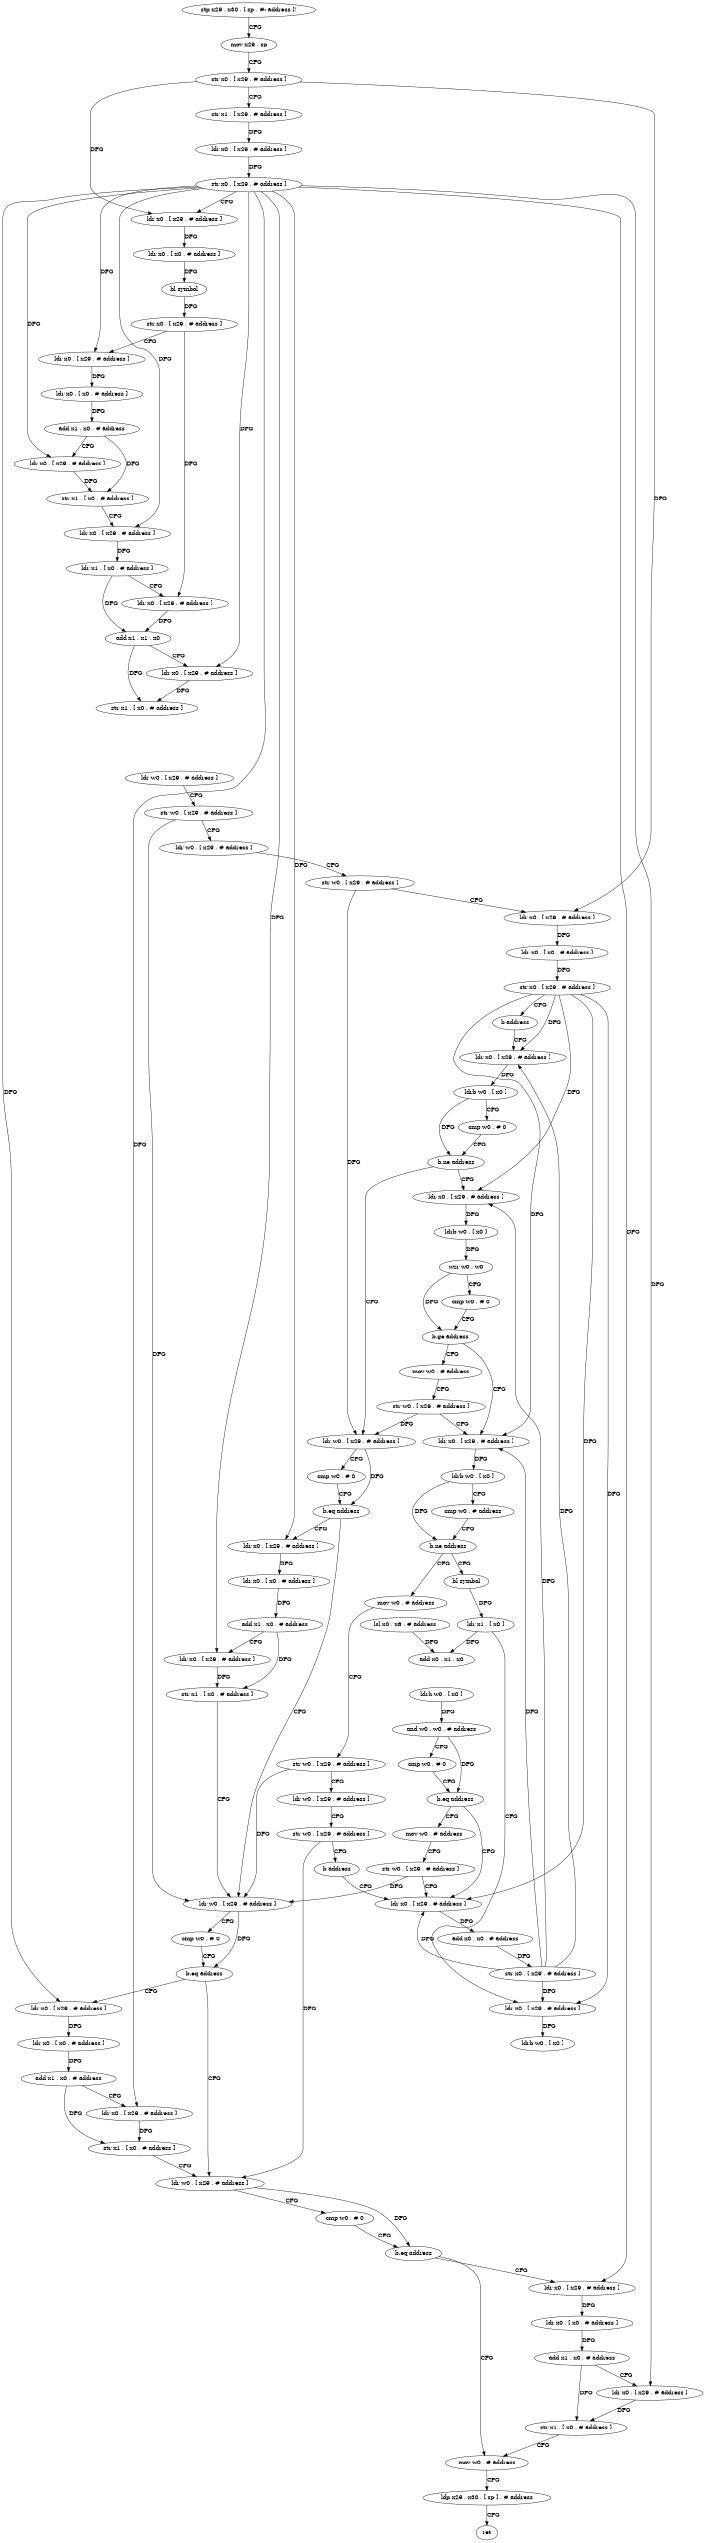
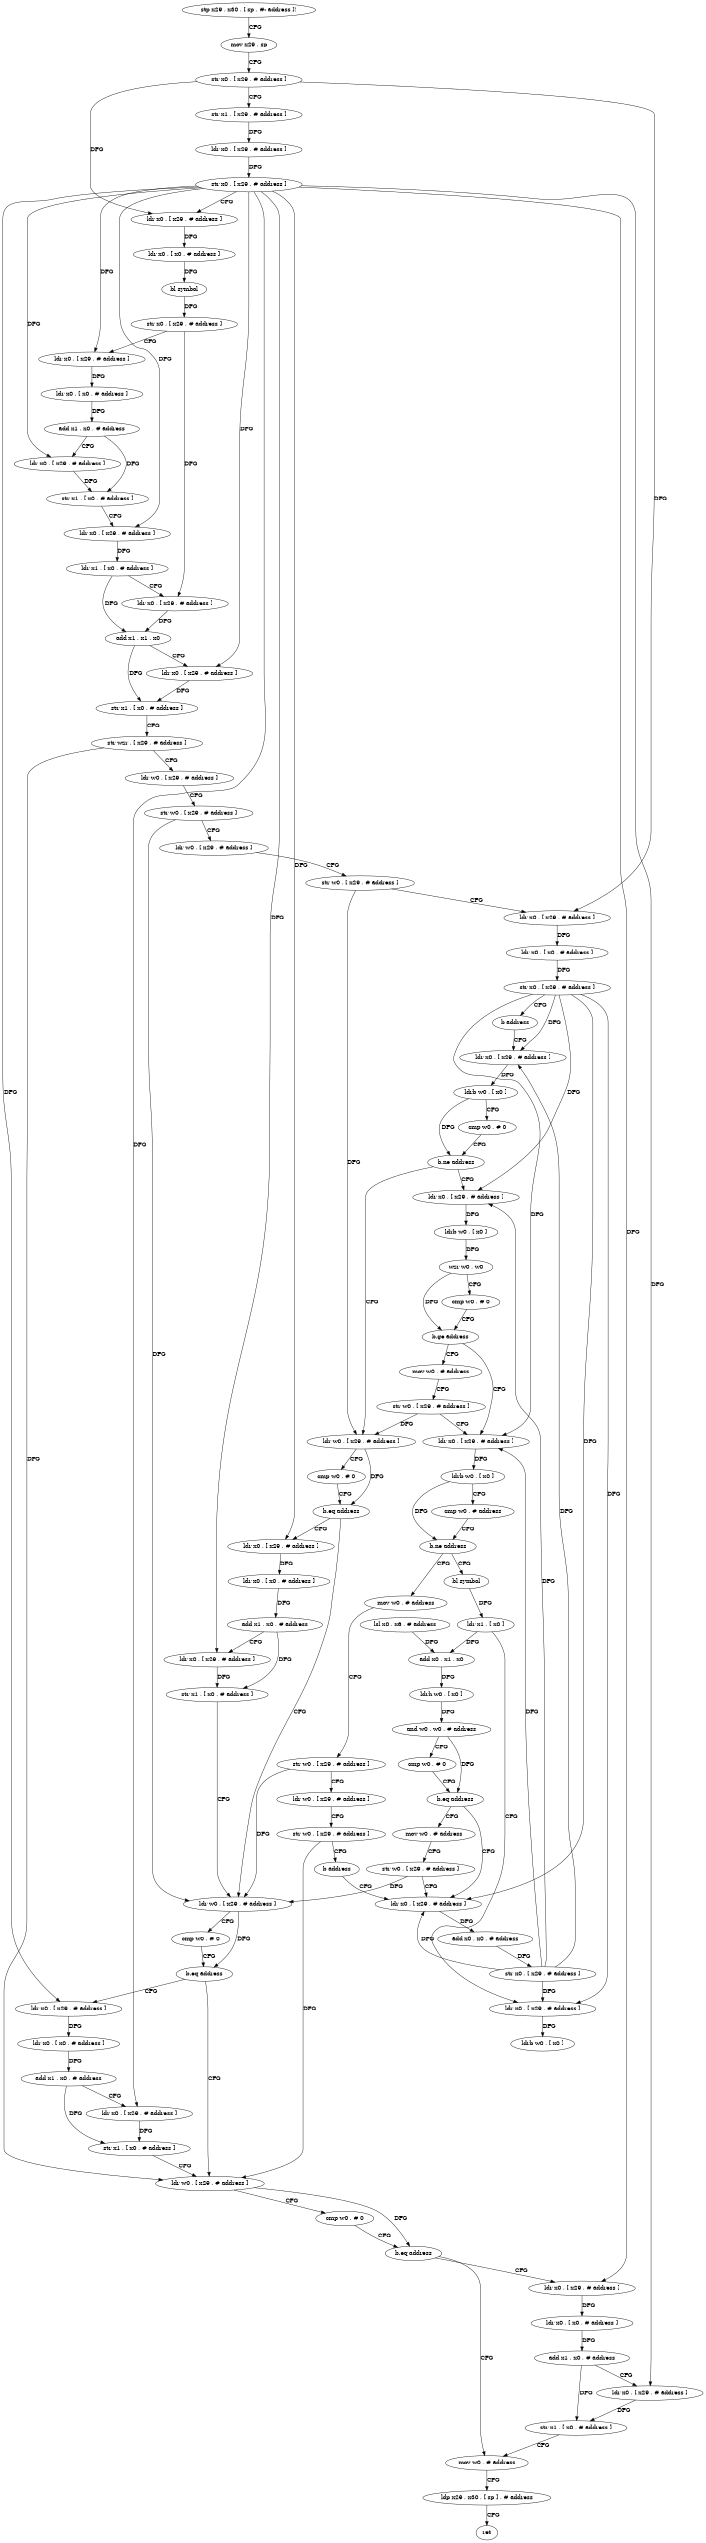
node "str wzr , [ x29 , # address ]": added
edge "add x0 , x1 , x0" -> "ldrh w0 , [ x0 ]": added, label "DFG"
